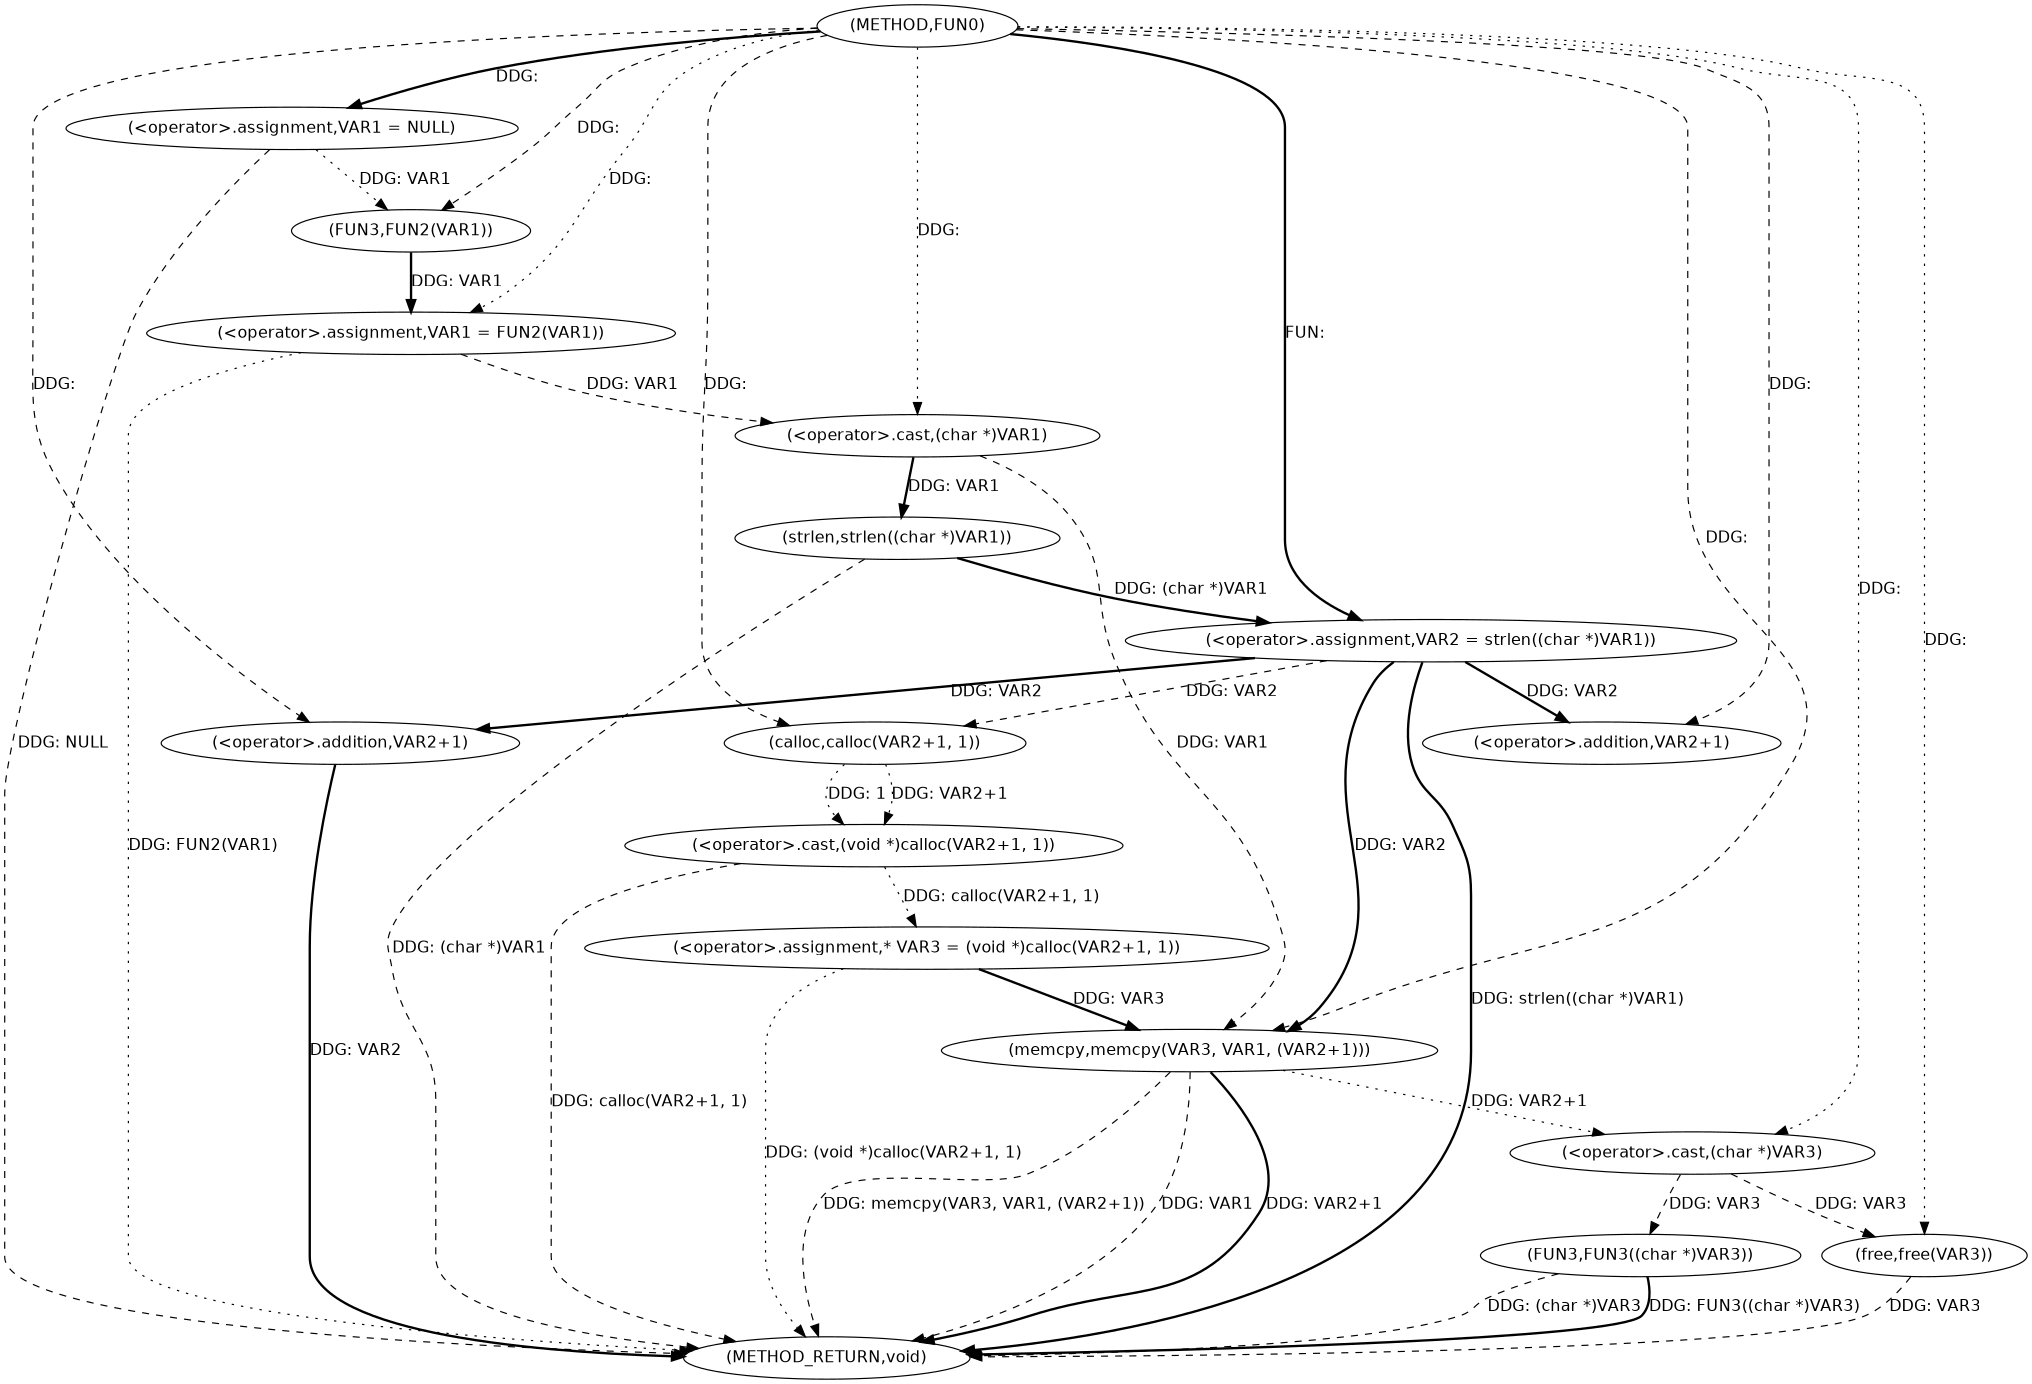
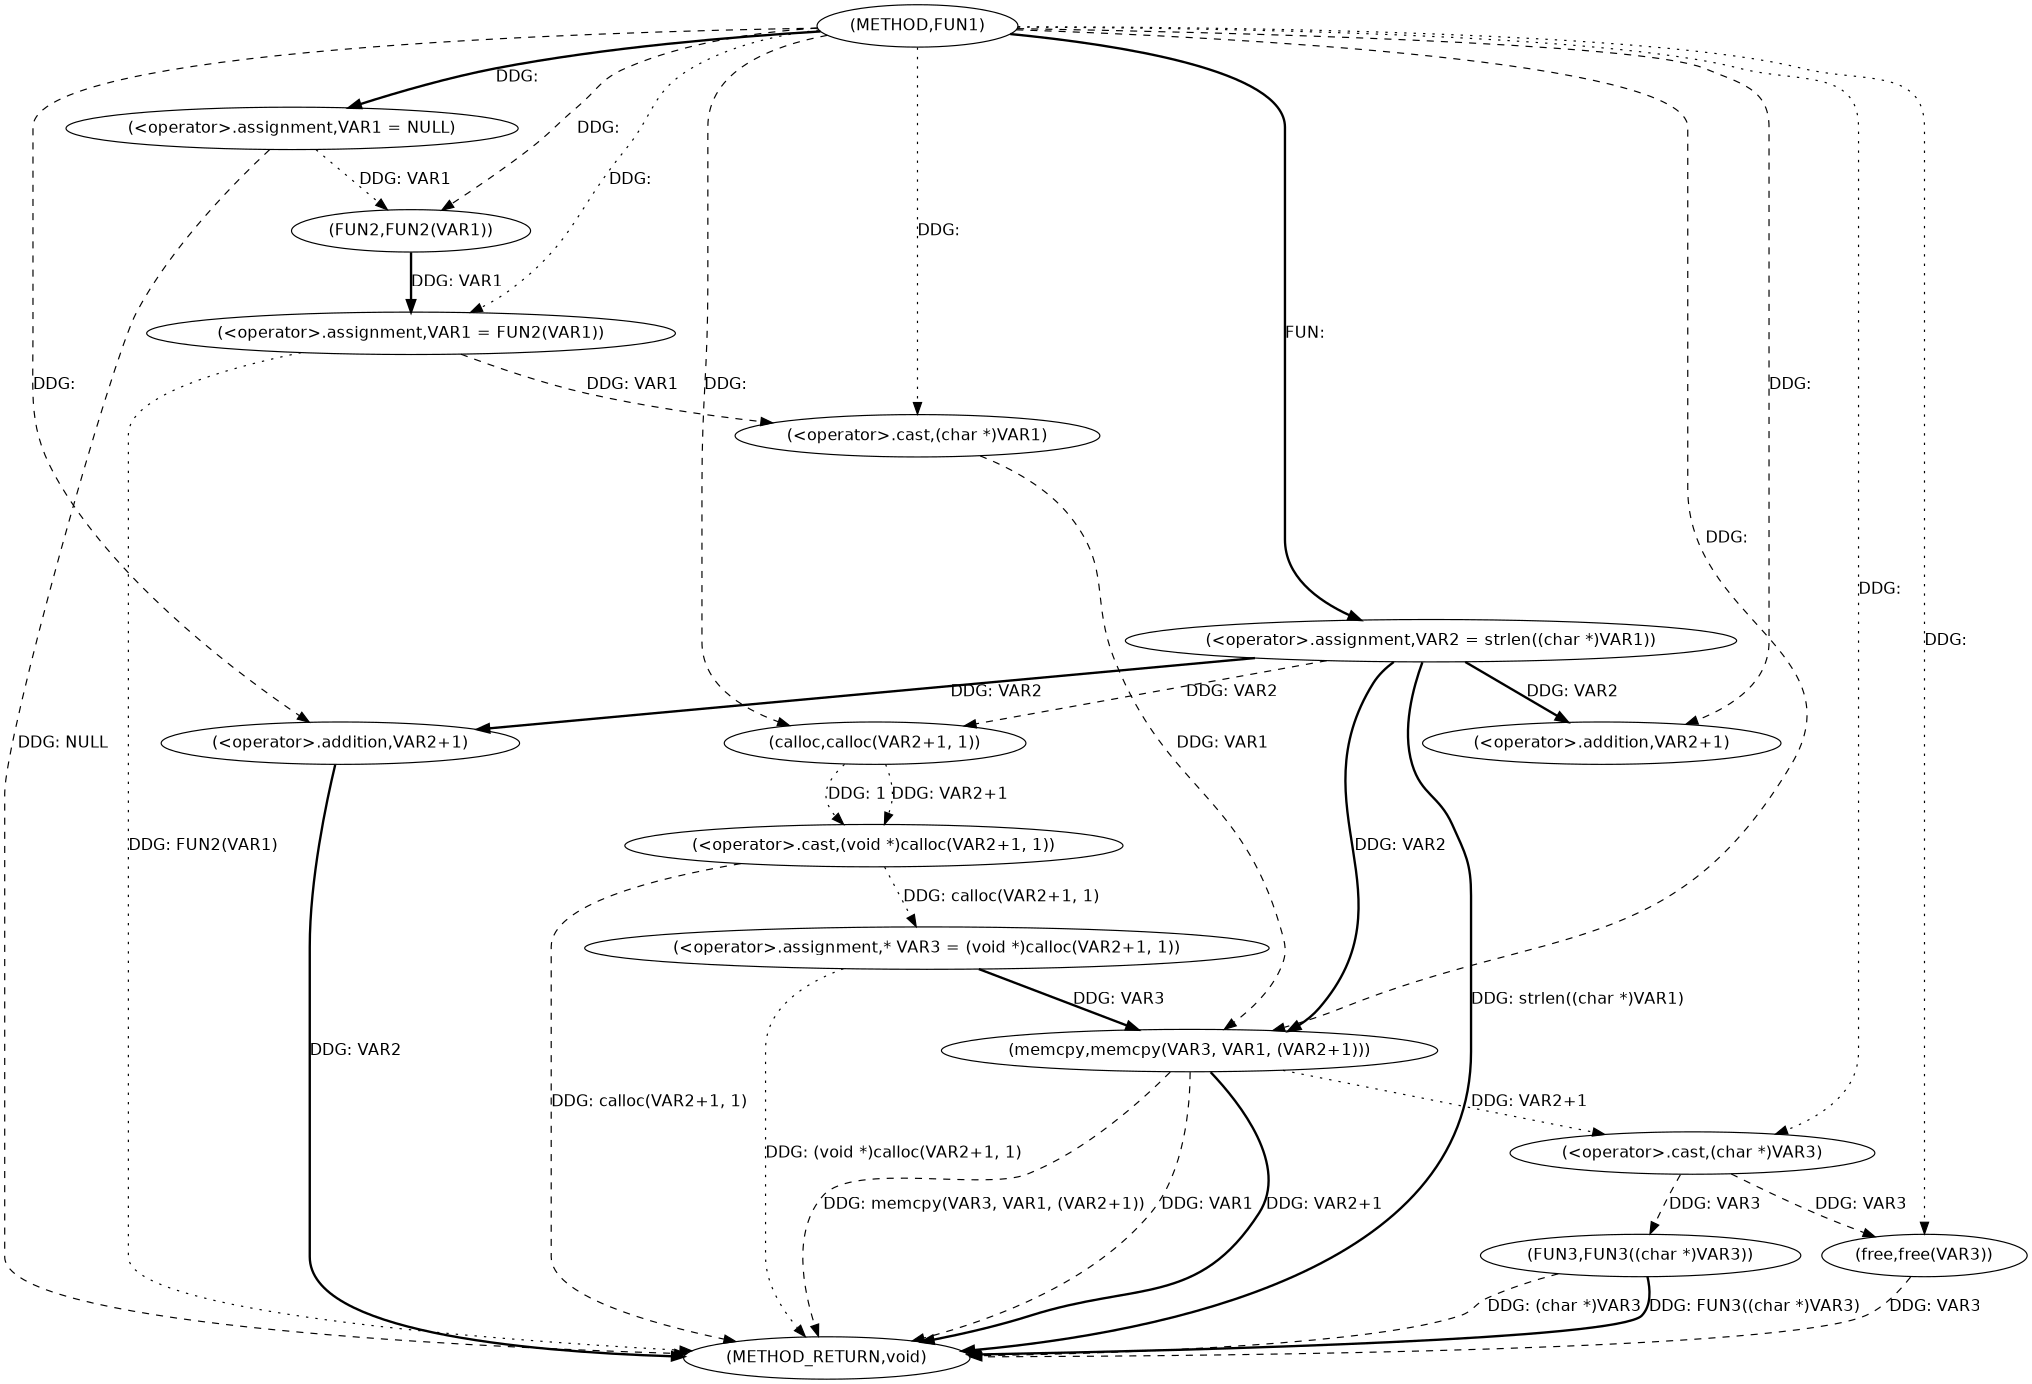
node "(METHOD,FUN0)": label "(METHOD,FUN0)" -> "(METHOD,FUN1)"
node "(FUN3,FUN2(VAR1))": label "(FUN3,FUN2(VAR1))" -> "(FUN2,FUN2(VAR1))"
node "(strlen,strlen((char *)VAR1))": removed
